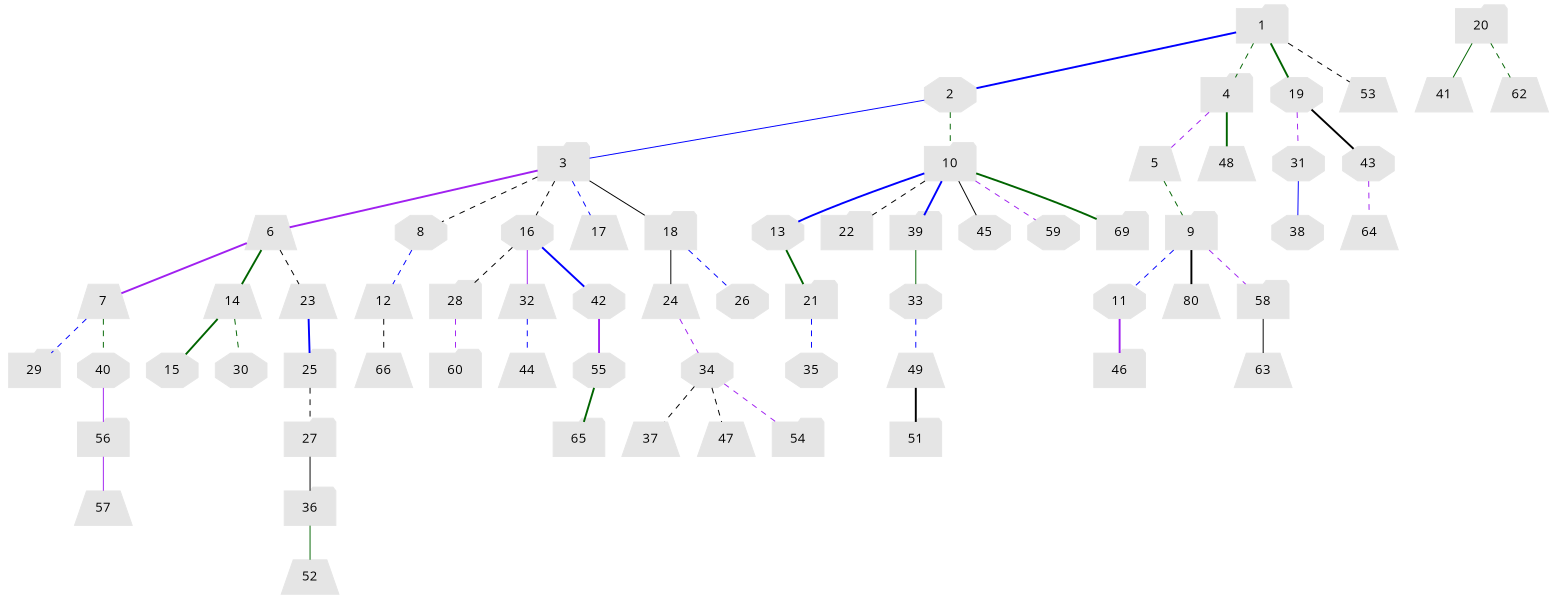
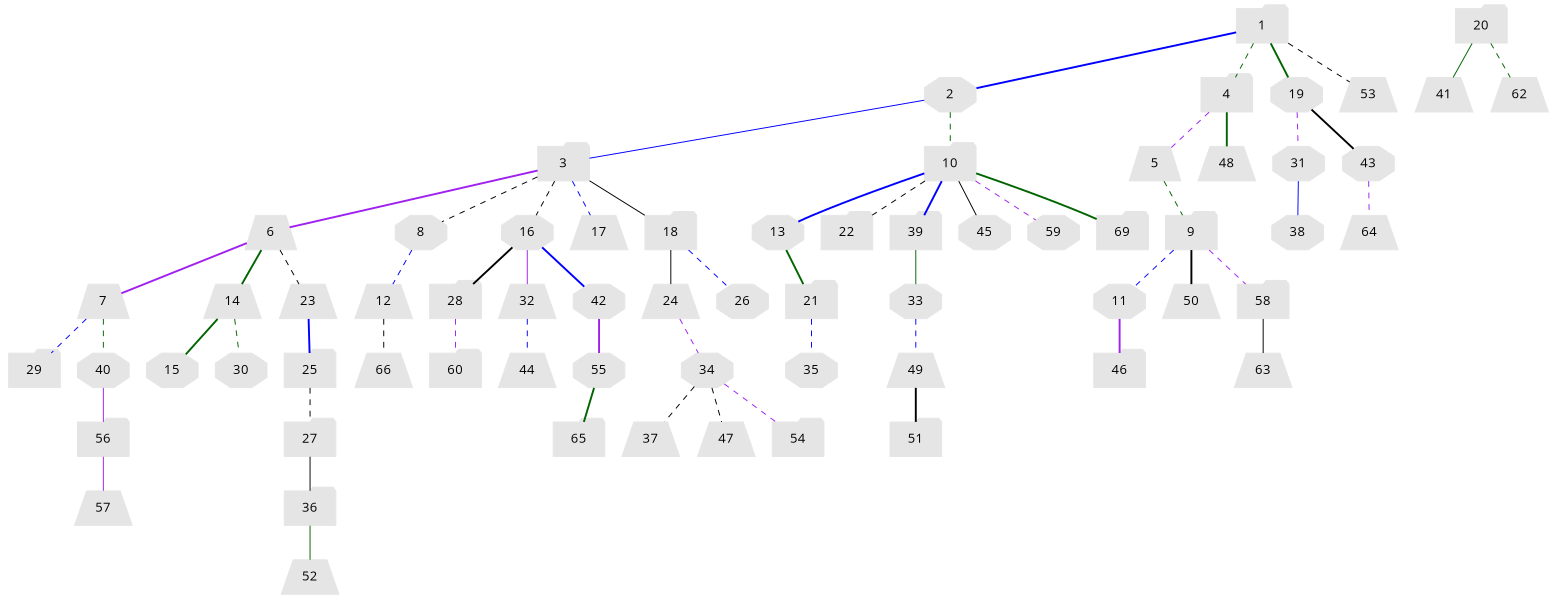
edge "16" -- "28": style dashed -> bold
node "80": label "80" -> "50"
